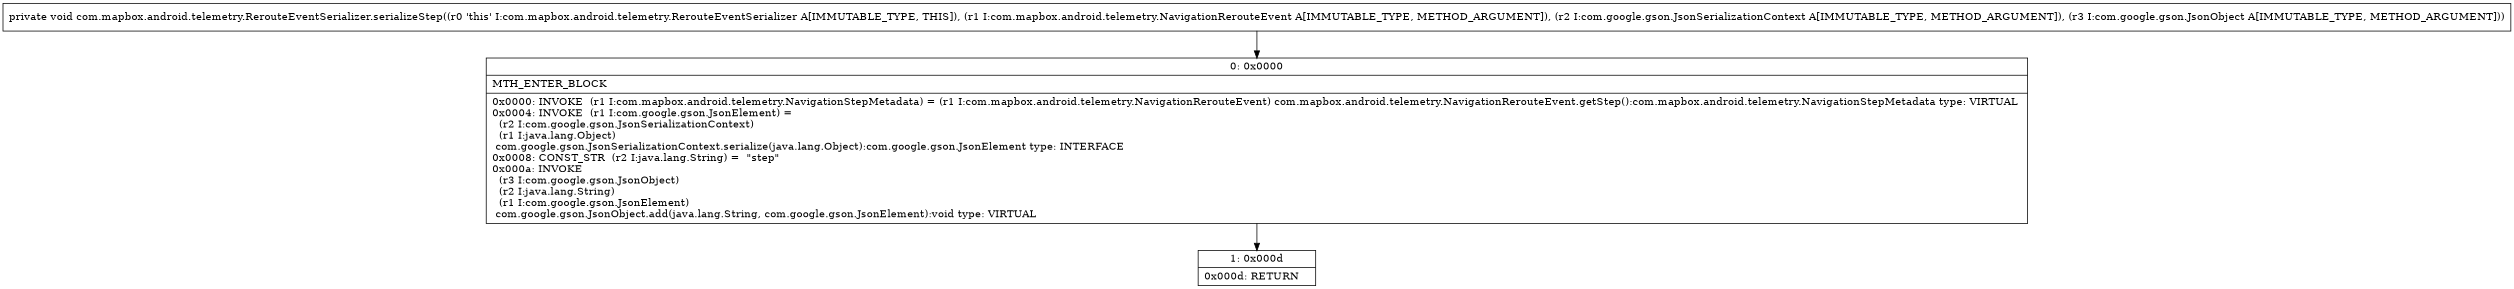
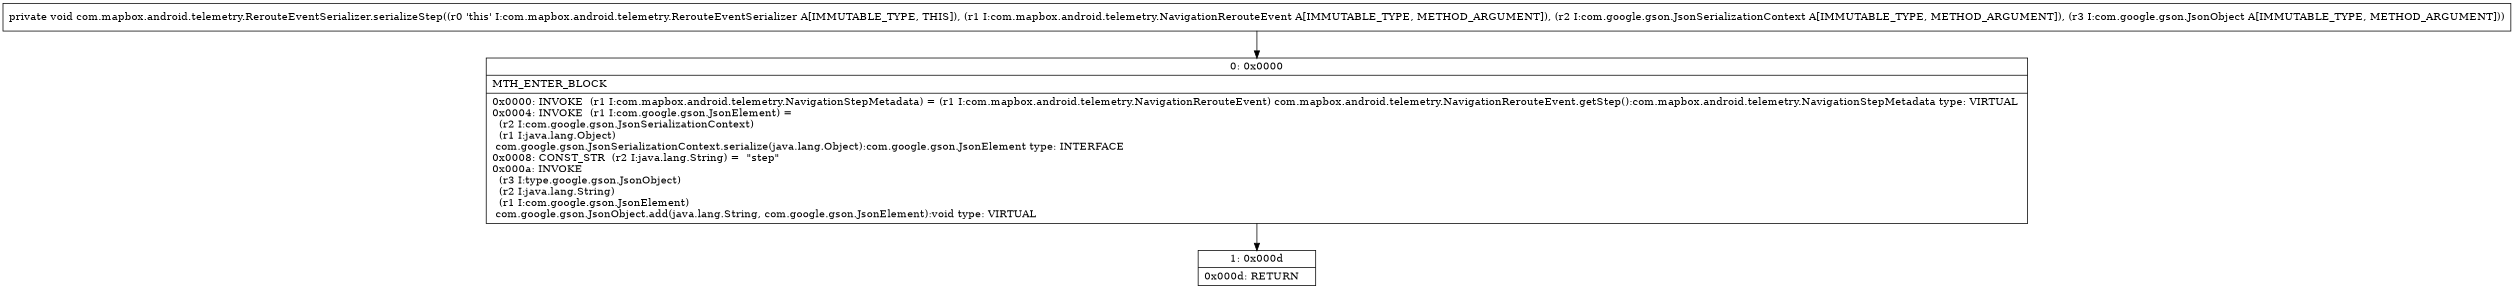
node "0: 0x0000": text "(r3 I:com.google.gson.JsonObject)" -> "(r3 I:type.google.gson.JsonObject)"
